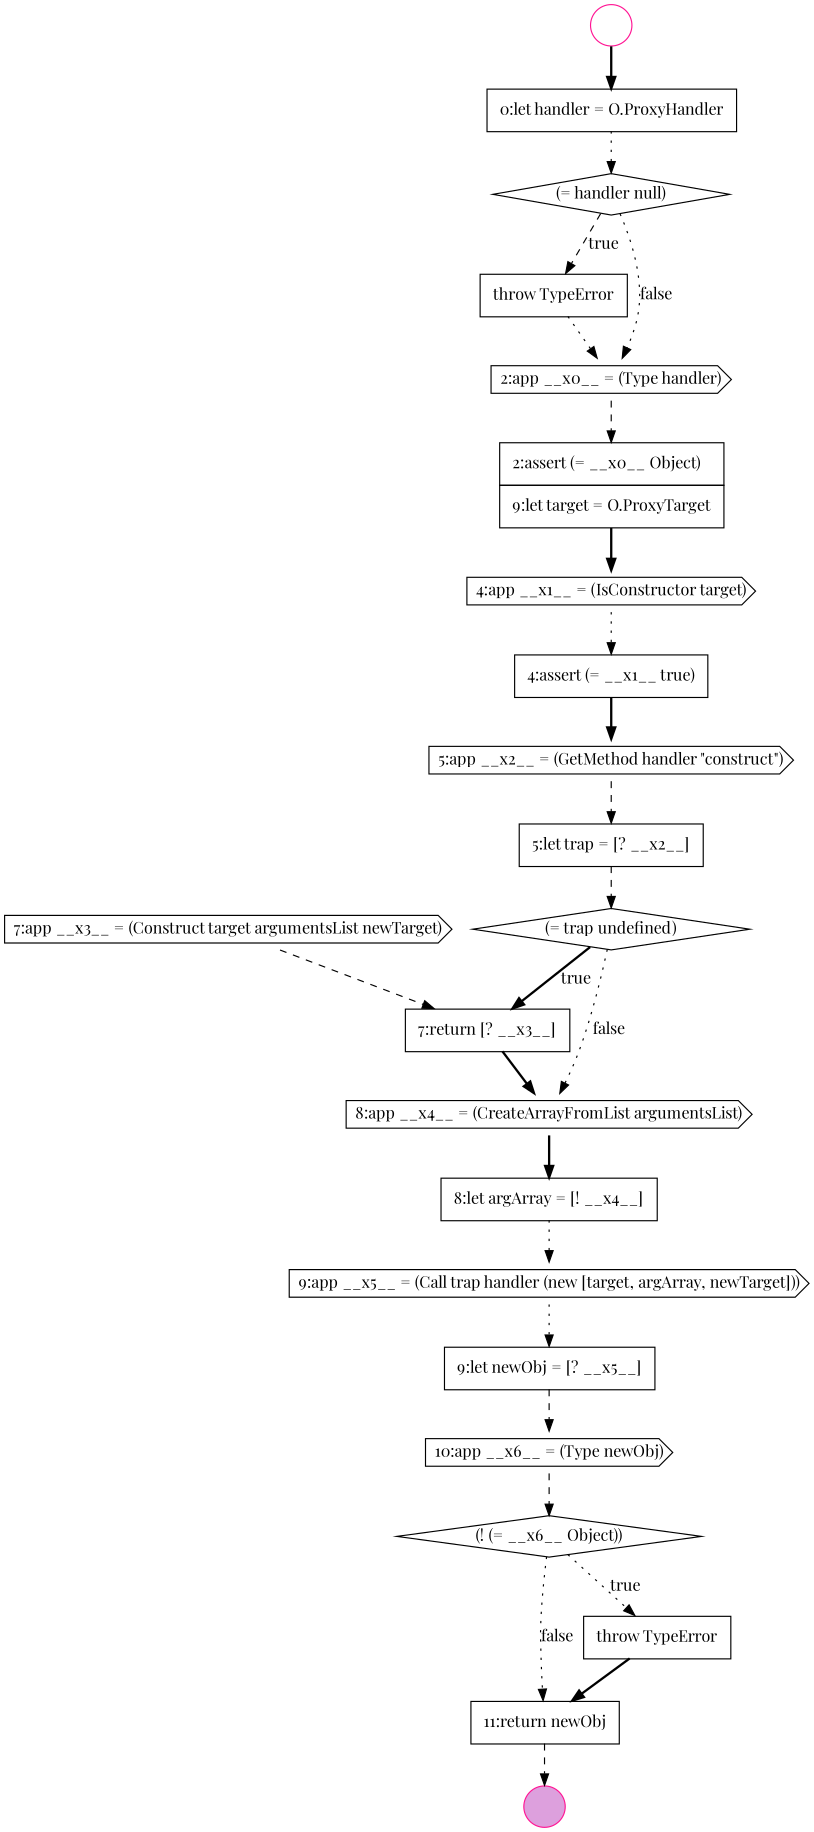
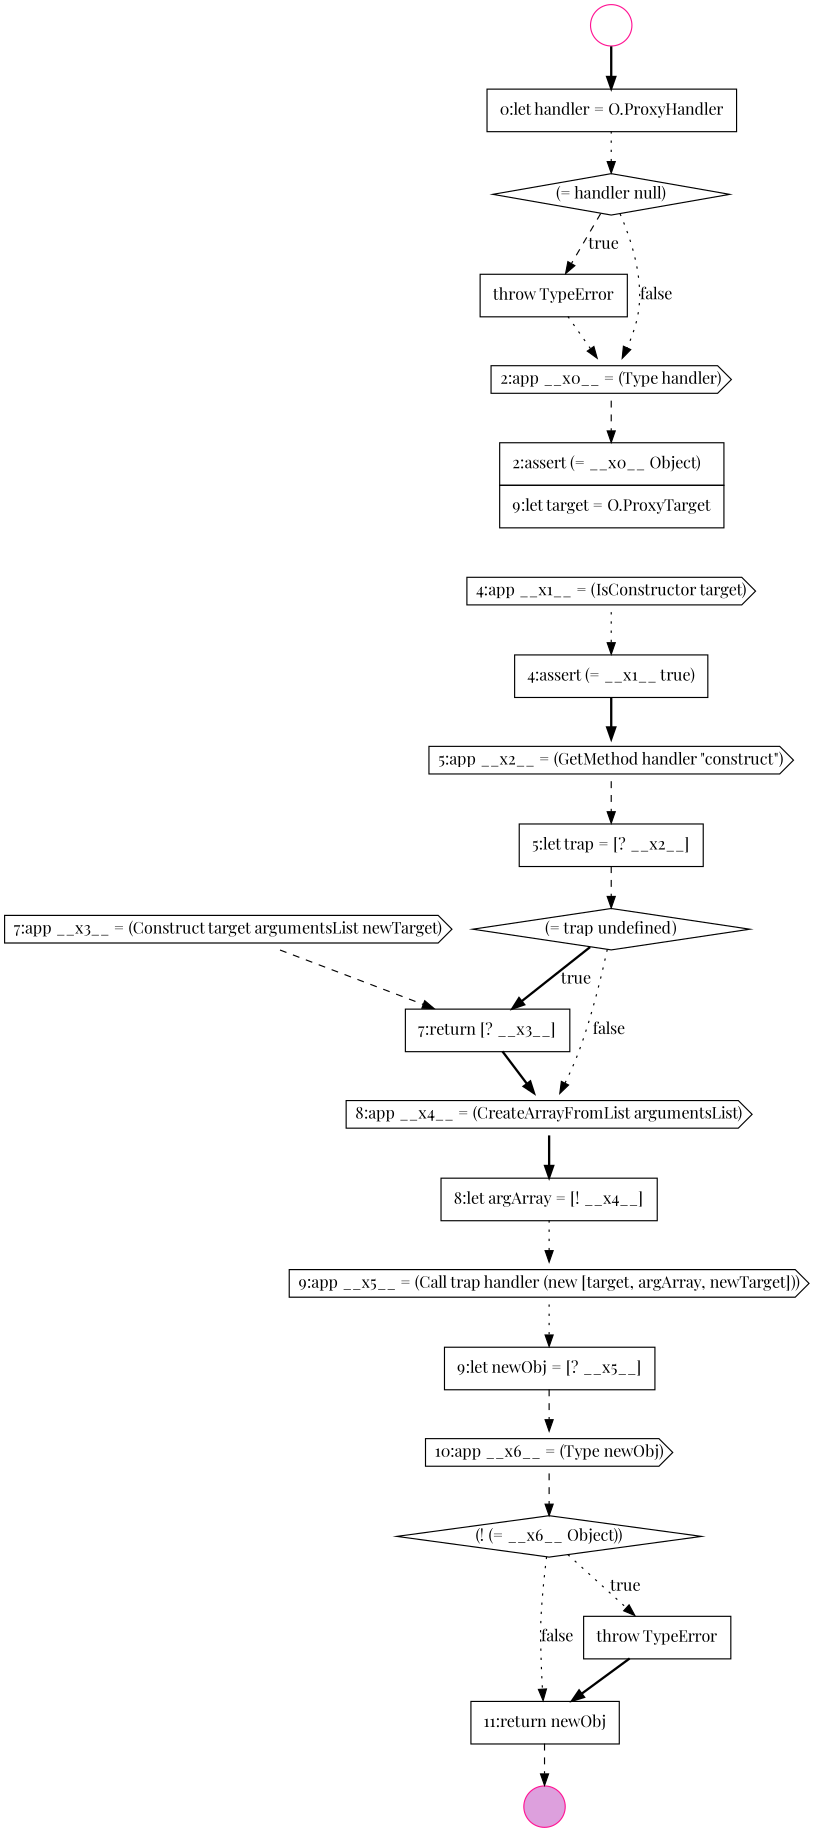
edge "2:assert (= __x0__ Object)" -> "4:app __x1__ = (IsConstructor target)": removed
